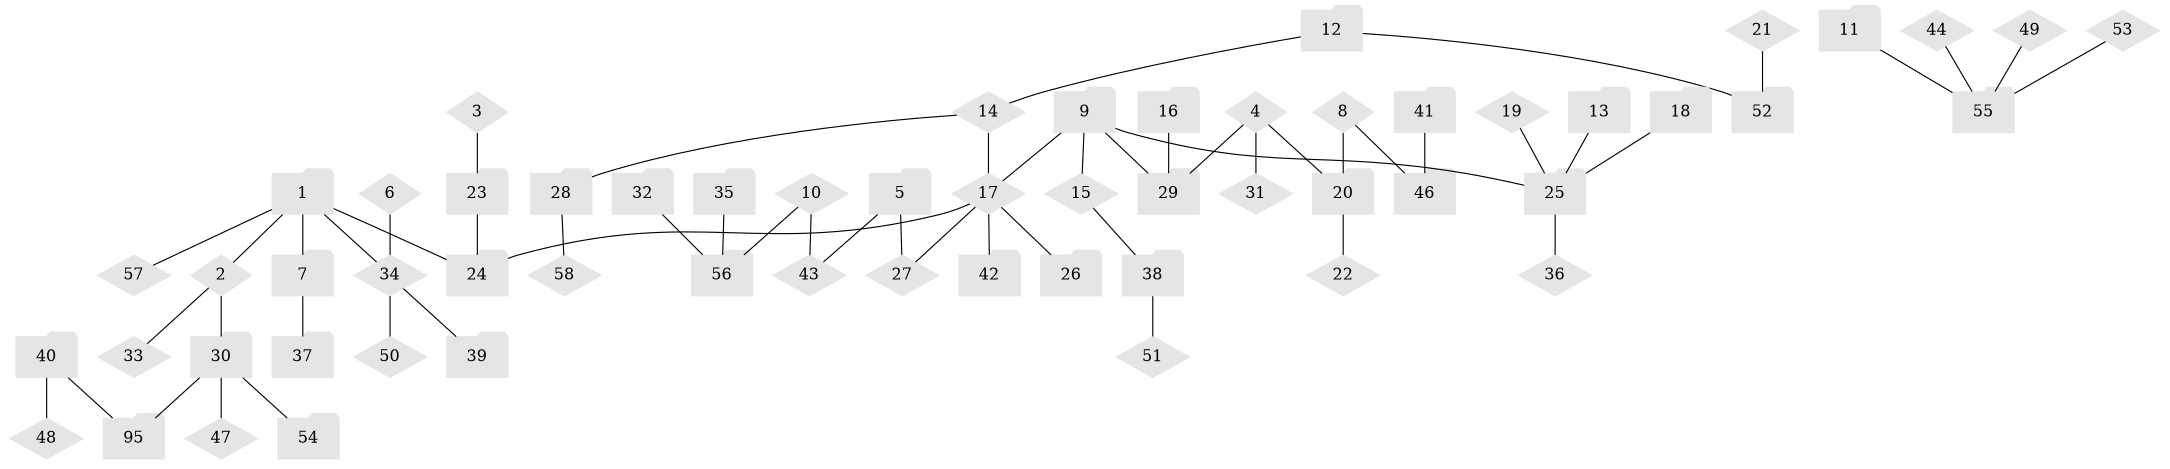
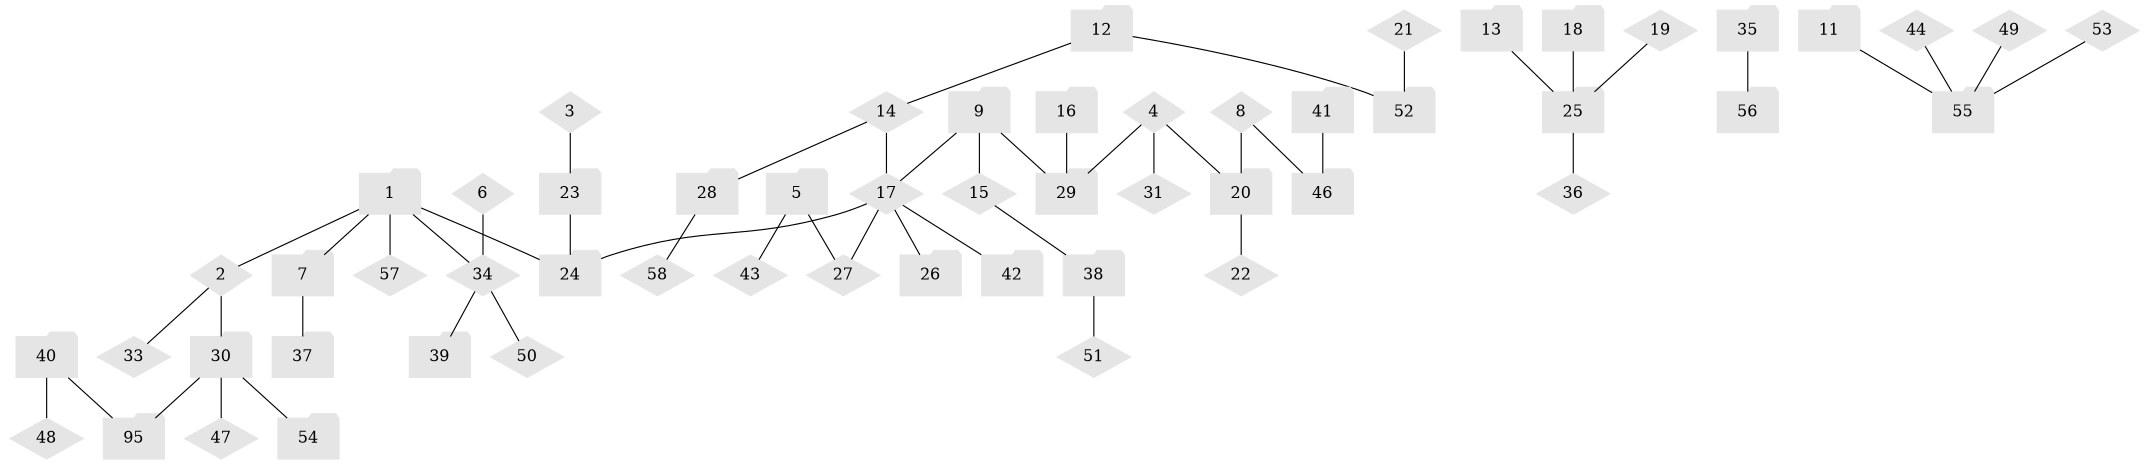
edge "9" -- "25": removed
node "32": removed
node "10": removed
